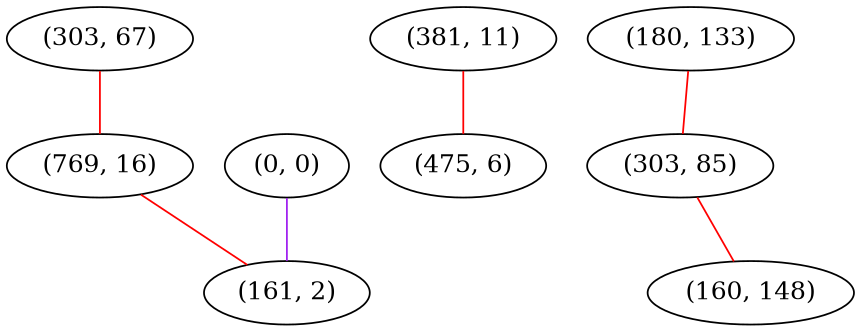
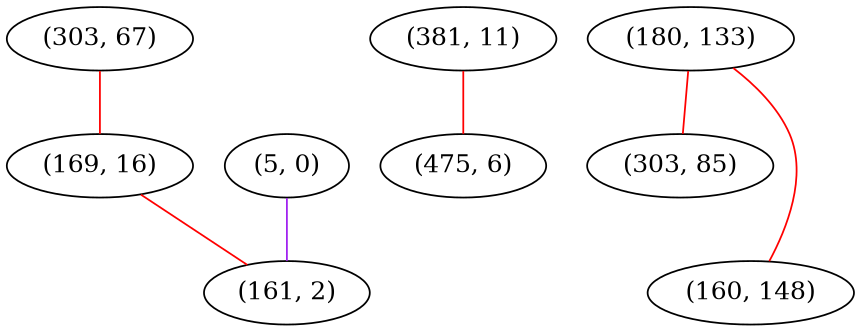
node "(769, 16)": label "(769, 16)" -> "(169, 16)"
node "(0, 0)": label "(0, 0)" -> "(5, 0)"
edge "(303, 85)" -- "(160, 148)": now "(180, 133)" -- "(160, 148)"
